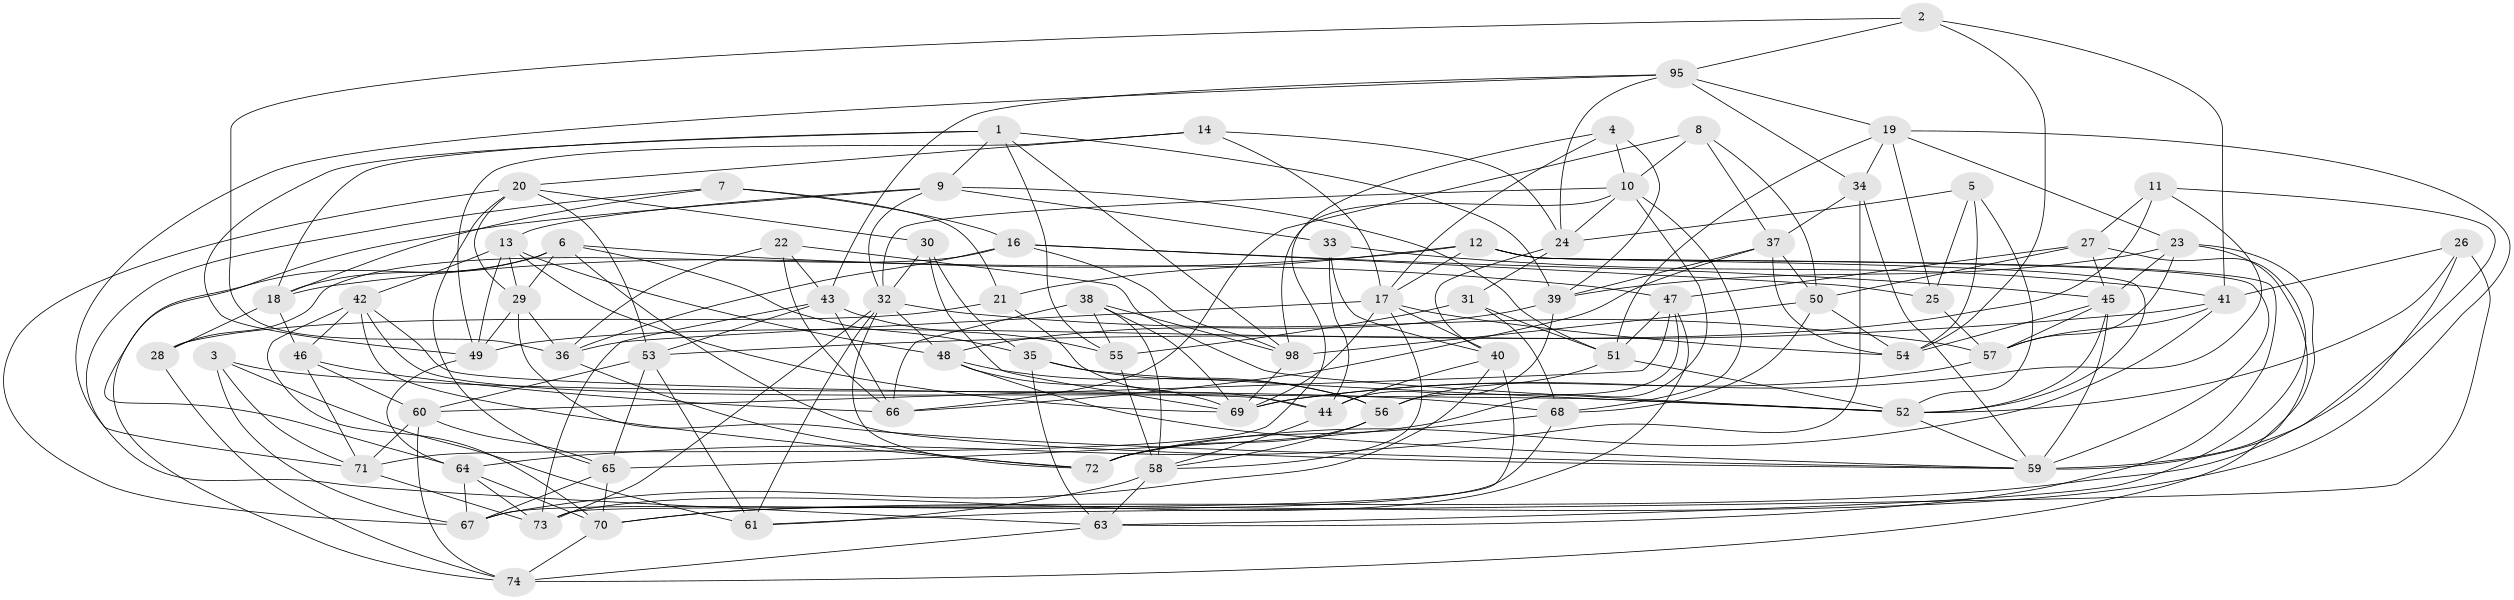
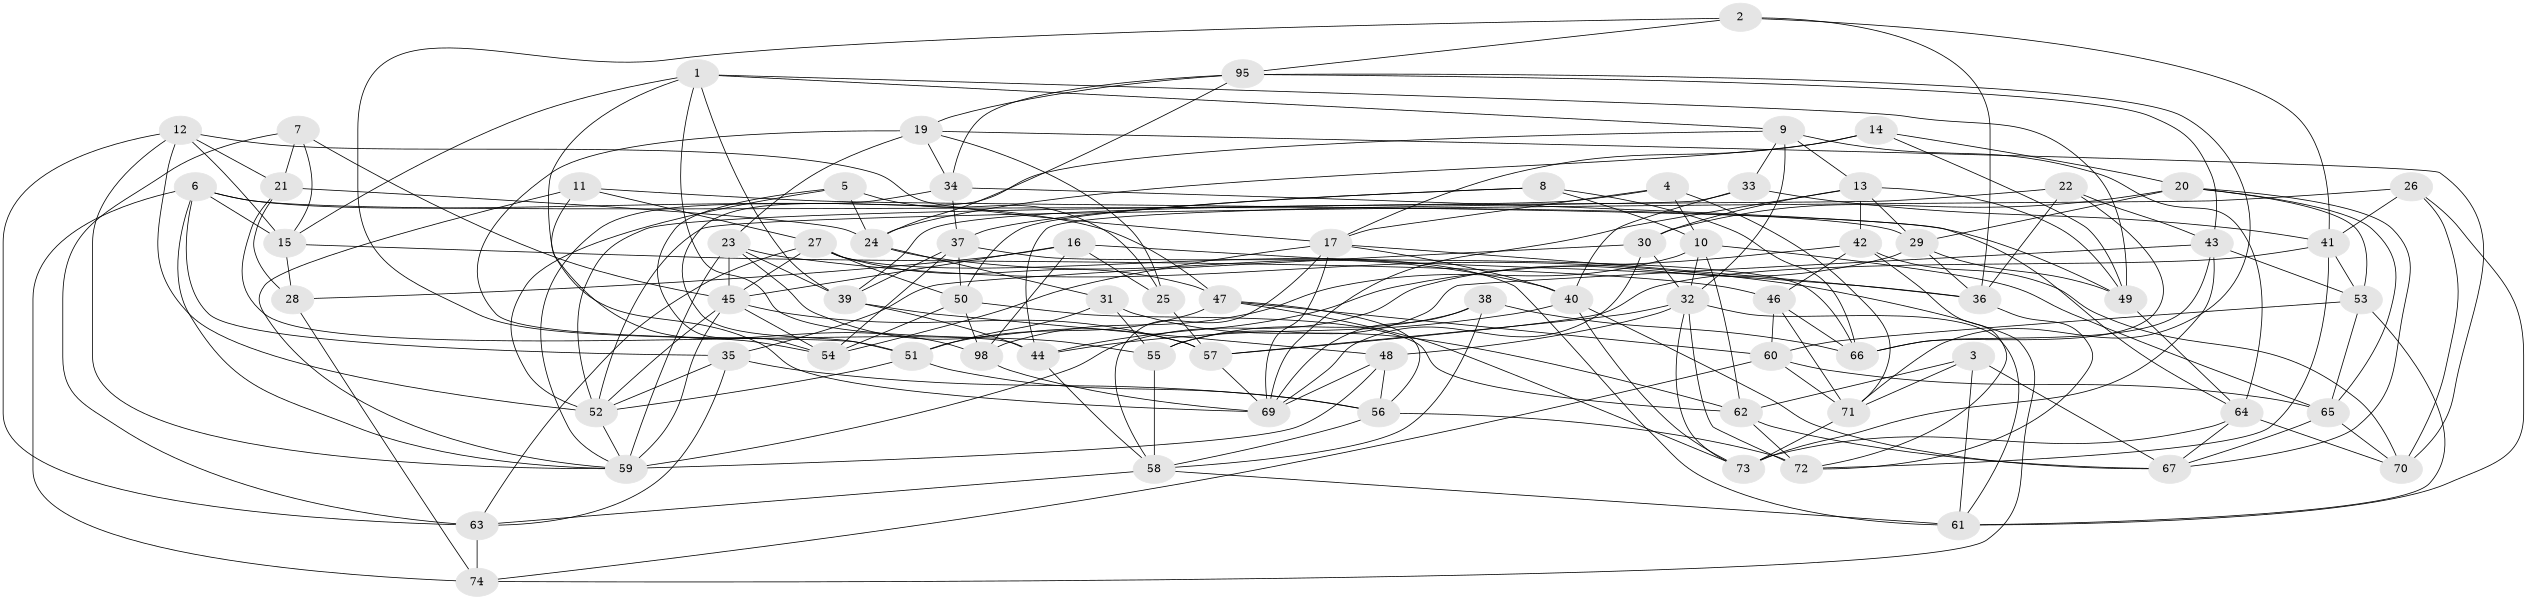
edge "7" -- "16": now "7" -- "45"
edge "10" -- "24": now "21" -- "24"
edge "27" -- "61": added
node "18": label "18" -> "15"
edge "13" -- "48": now "13" -- "30"
edge "38" -- "98": removed
edge "42" -- "52": removed
node "68": label "68" -> "62"
edge "70" -- "74": removed
